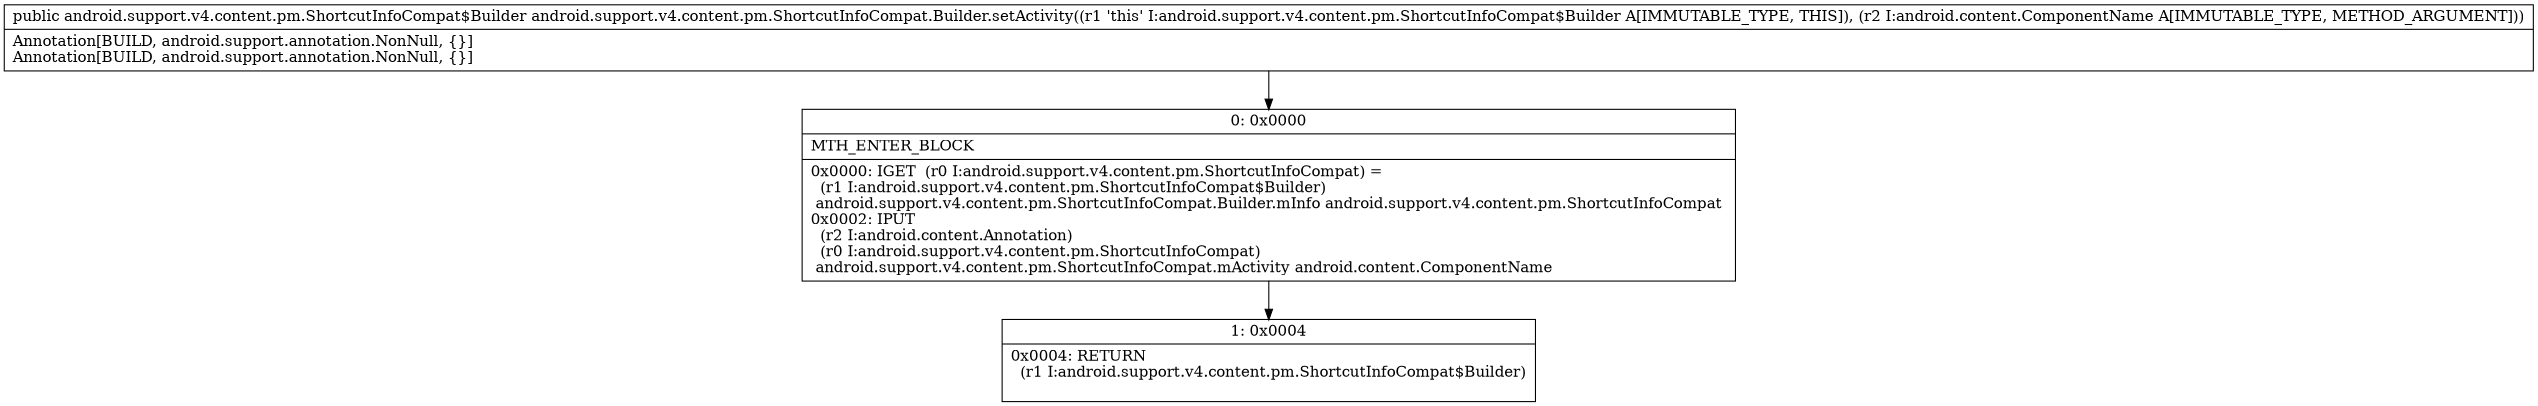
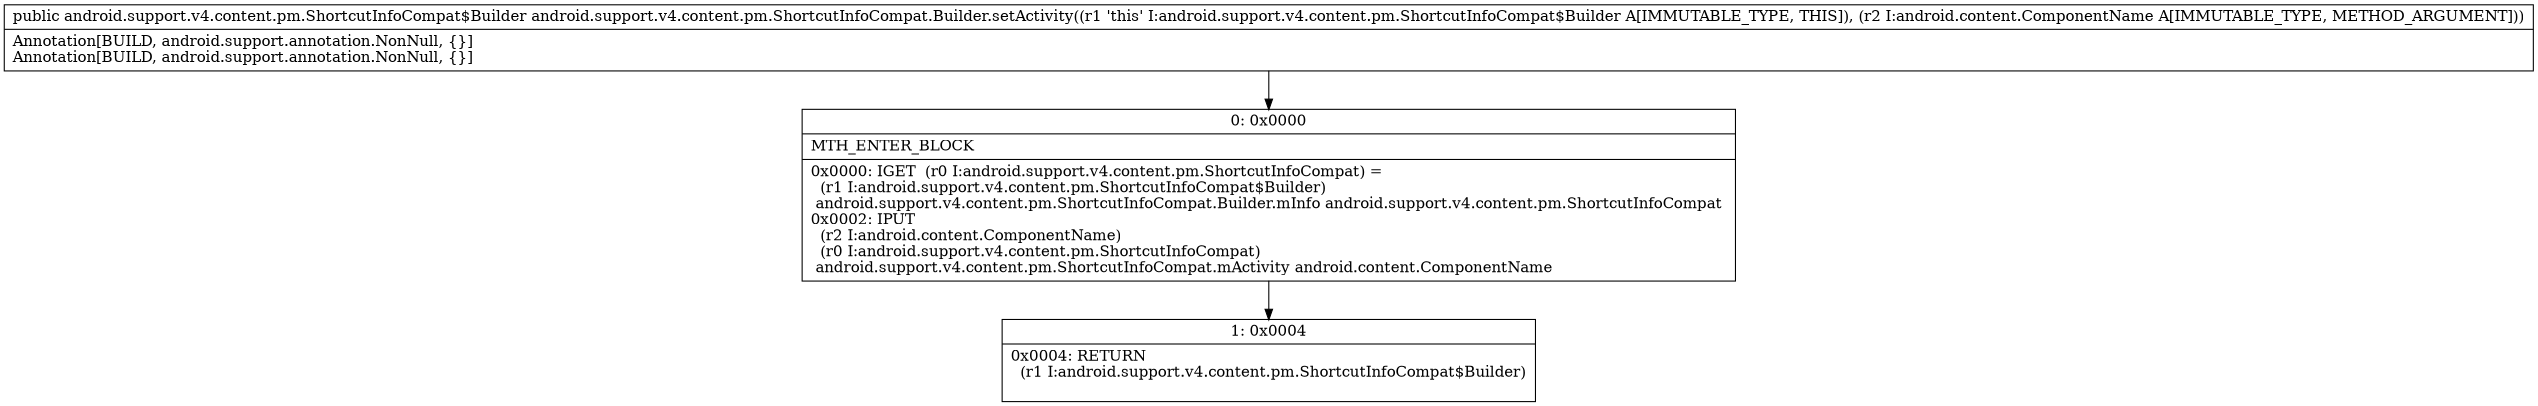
node "0: 0x0000": text "(r2 I:android.content.Annotation)" -> "(r2 I:android.content.ComponentName)"
